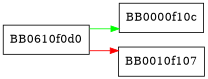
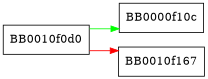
node "BB0610f0d0": label "BB0610f0d0" -> "BB0010f0d0"
node "BB0010f107": label "BB0010f107" -> "BB0010f167"
